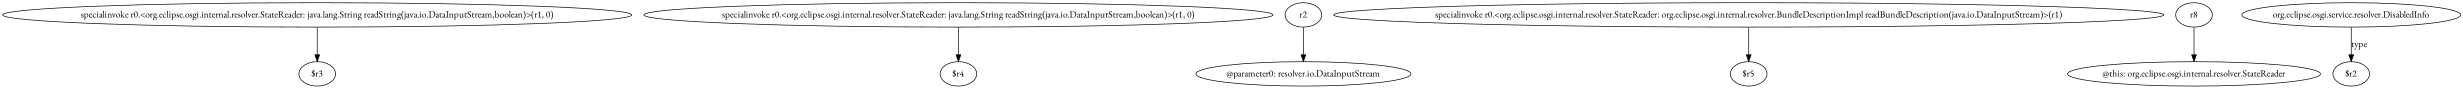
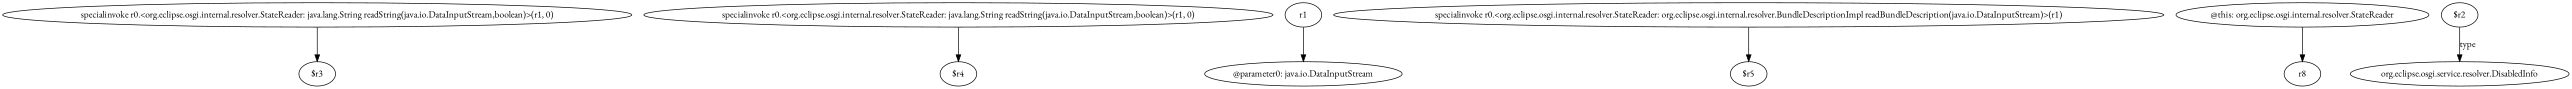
node "r2": label "r2" -> "r1"
edge "r8" -> "@this: org.eclipse.osgi.internal.resolver.StateReader": reversed
edge "org.eclipse.osgi.service.resolver.DisabledInfo" -> "$r2": reversed
node "@parameter0: resolver.io.DataInputStream": label "@parameter0: resolver.io.DataInputStream" -> "@parameter0: java.io.DataInputStream"
